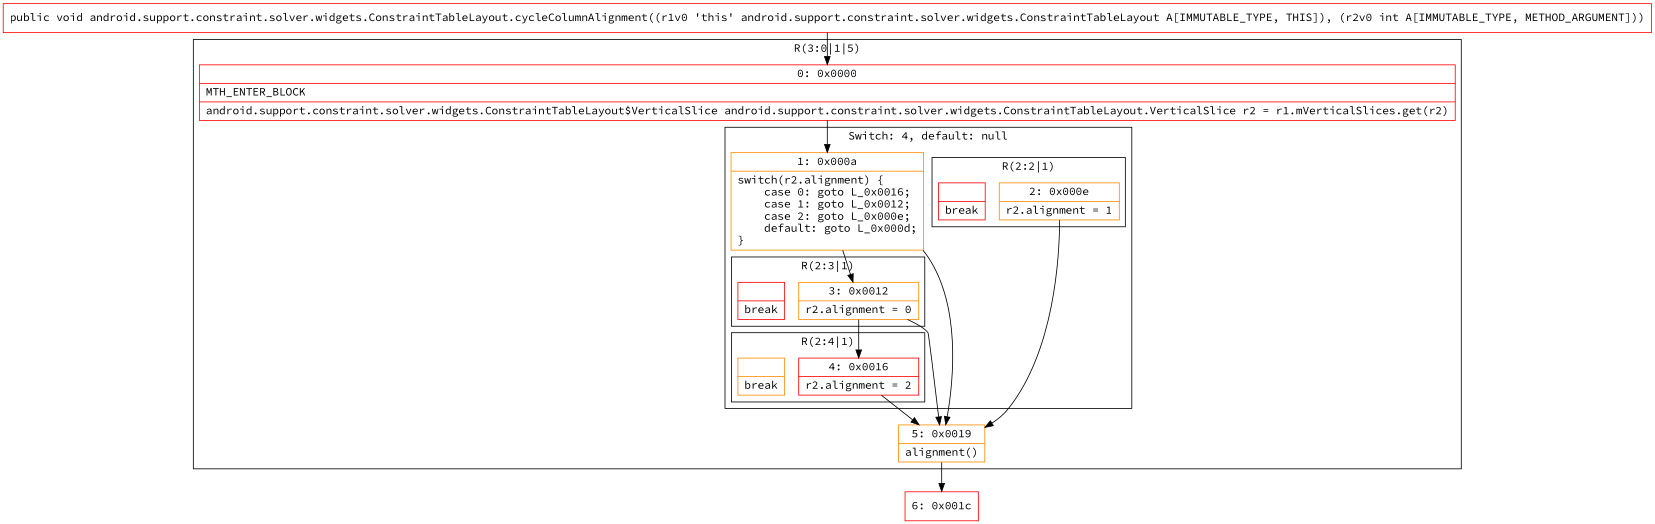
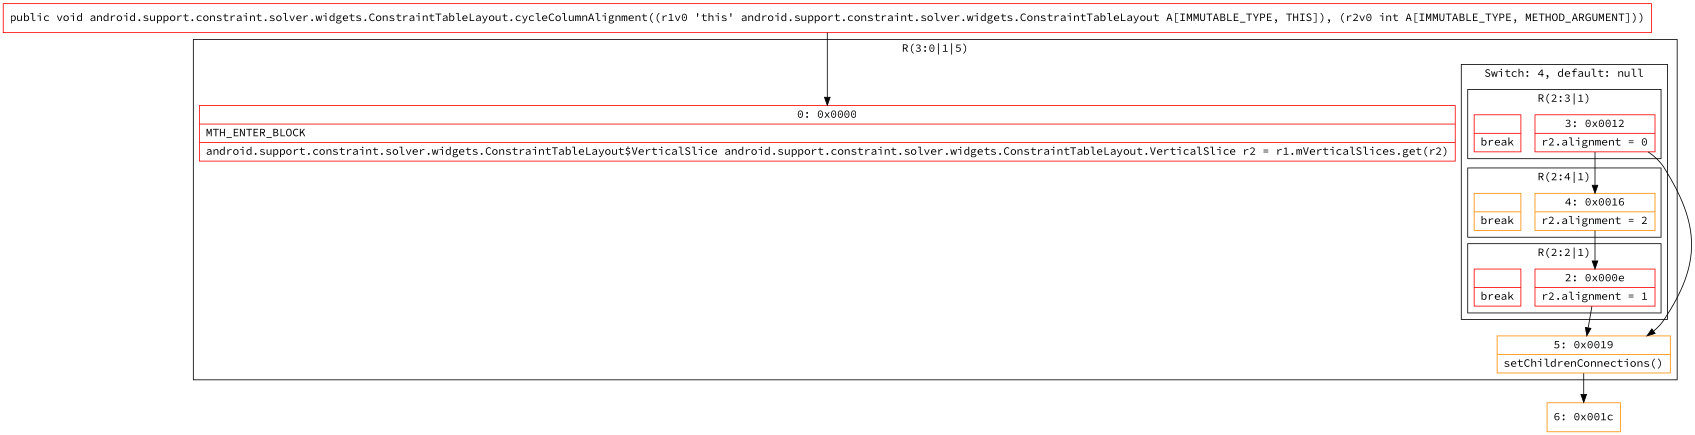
node "1: 0x000a": removed
node "2: 0x000e": color darkorange -> red
node "3: 0x0012": color darkorange -> red
node "4: 0x0016": color red -> darkorange
edge "4: 0x0016" -> "5: 0x0019": now "4: 0x0016" -> "2: 0x000e"
node "5: 0x0019": text "alignment()" -> "setChildrenConnections()"
node "6: 0x001c": color red -> darkorange
